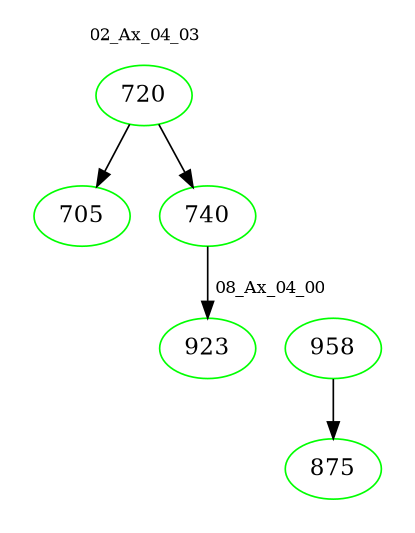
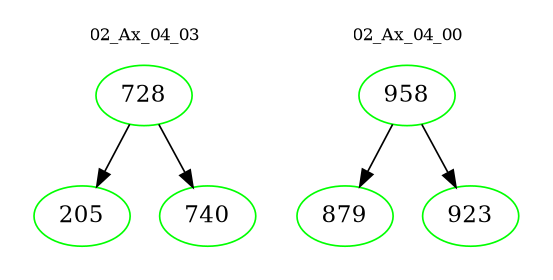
node "720": label "720" -> "728"
node "705": label "705" -> "205"
edge "740" -> "923": now "958" -> "923"
cluster "08_Ax_04_00": label "08_Ax_04_00" -> "02_Ax_04_00"
node "875": label "875" -> "879"
